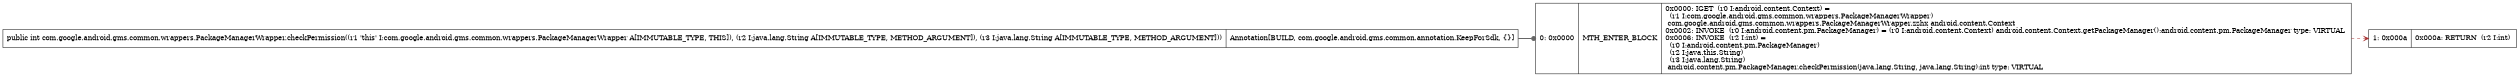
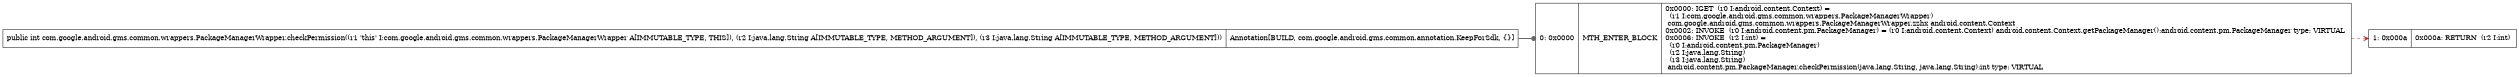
node "0: 0x0000": text "(r2 I:java.this.String)" -> "(r2 I:java.lang.String)"
